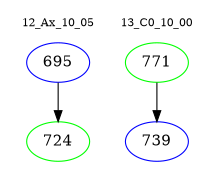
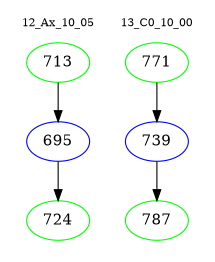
node "713": added
node "787": added
